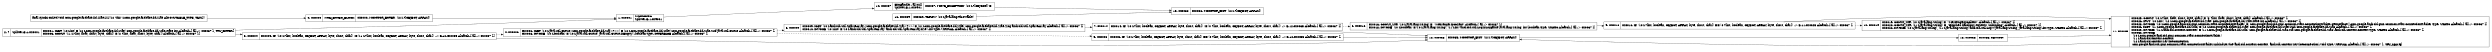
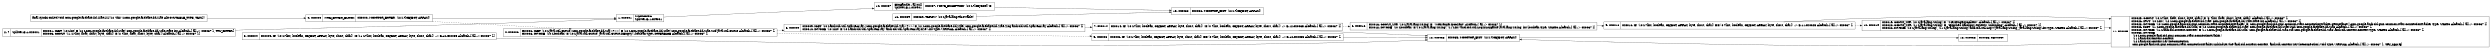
edge "2: ?" -> "3: 0x0004": removed
edge "3: 0x0004" -> "4: 0x0006": now "0: 0x0000" -> "4: 0x0006"
edge "13: 0x0036" -> "11: 0x0025": now "10: 0x001e" -> "11: 0x0025"
